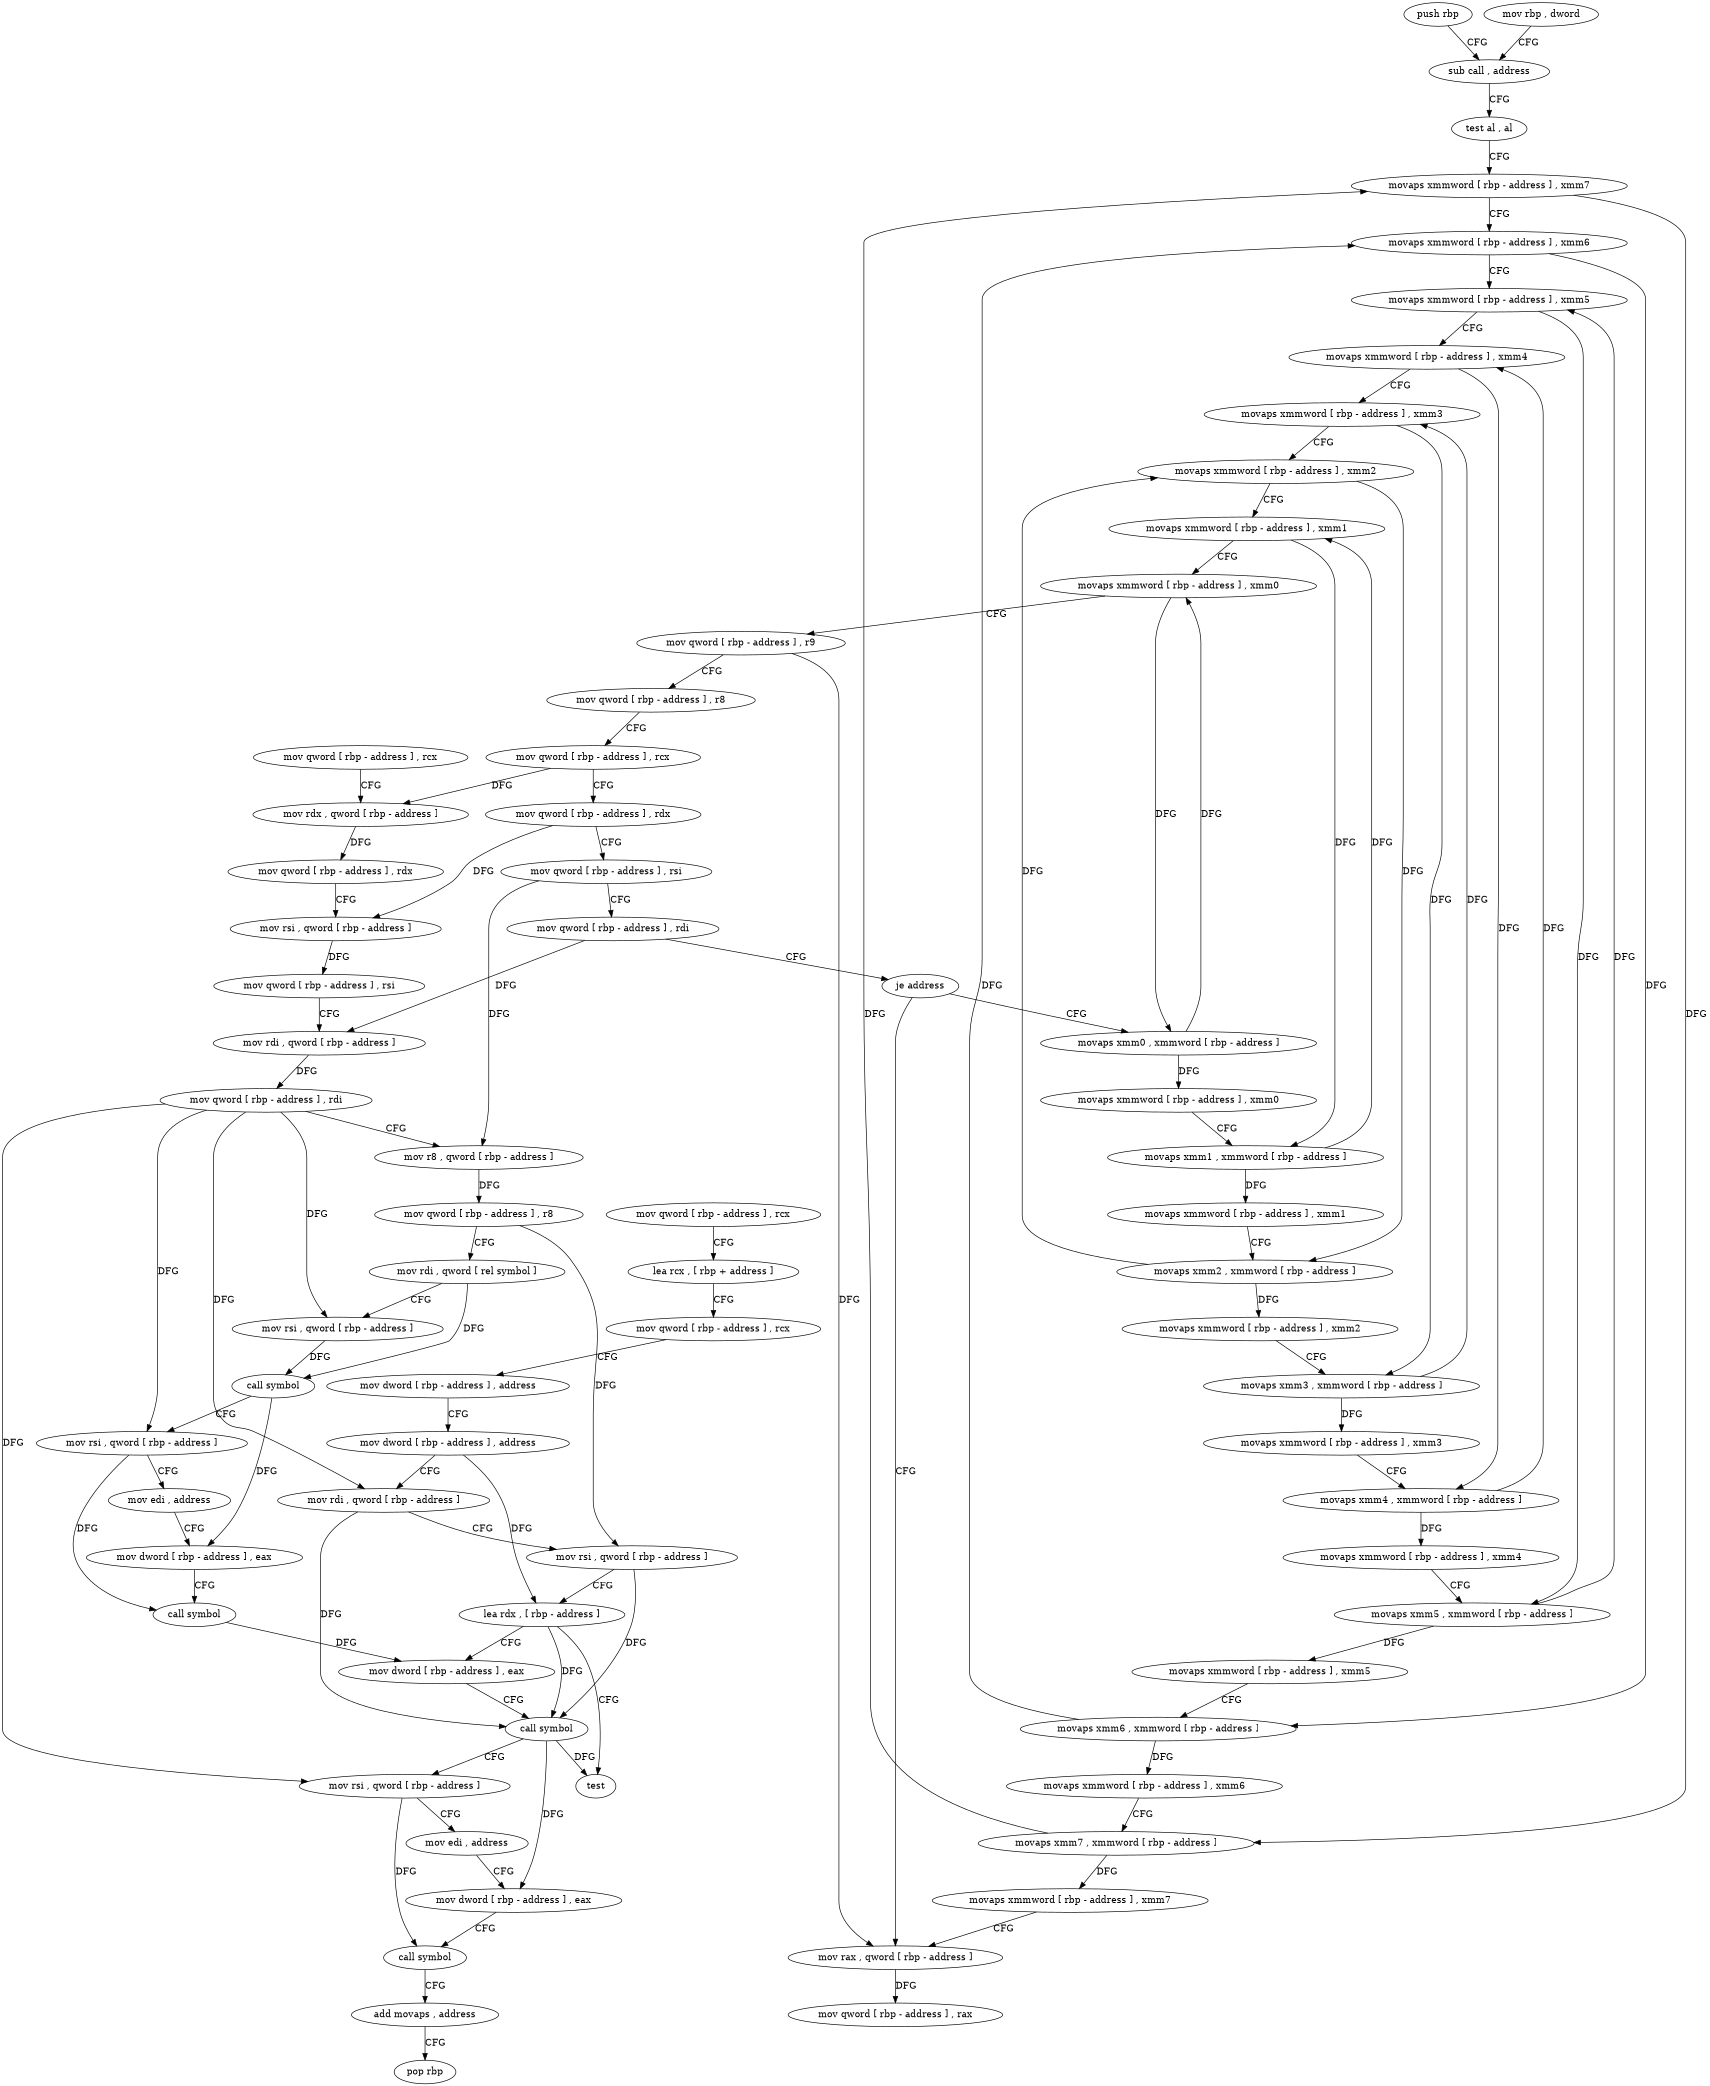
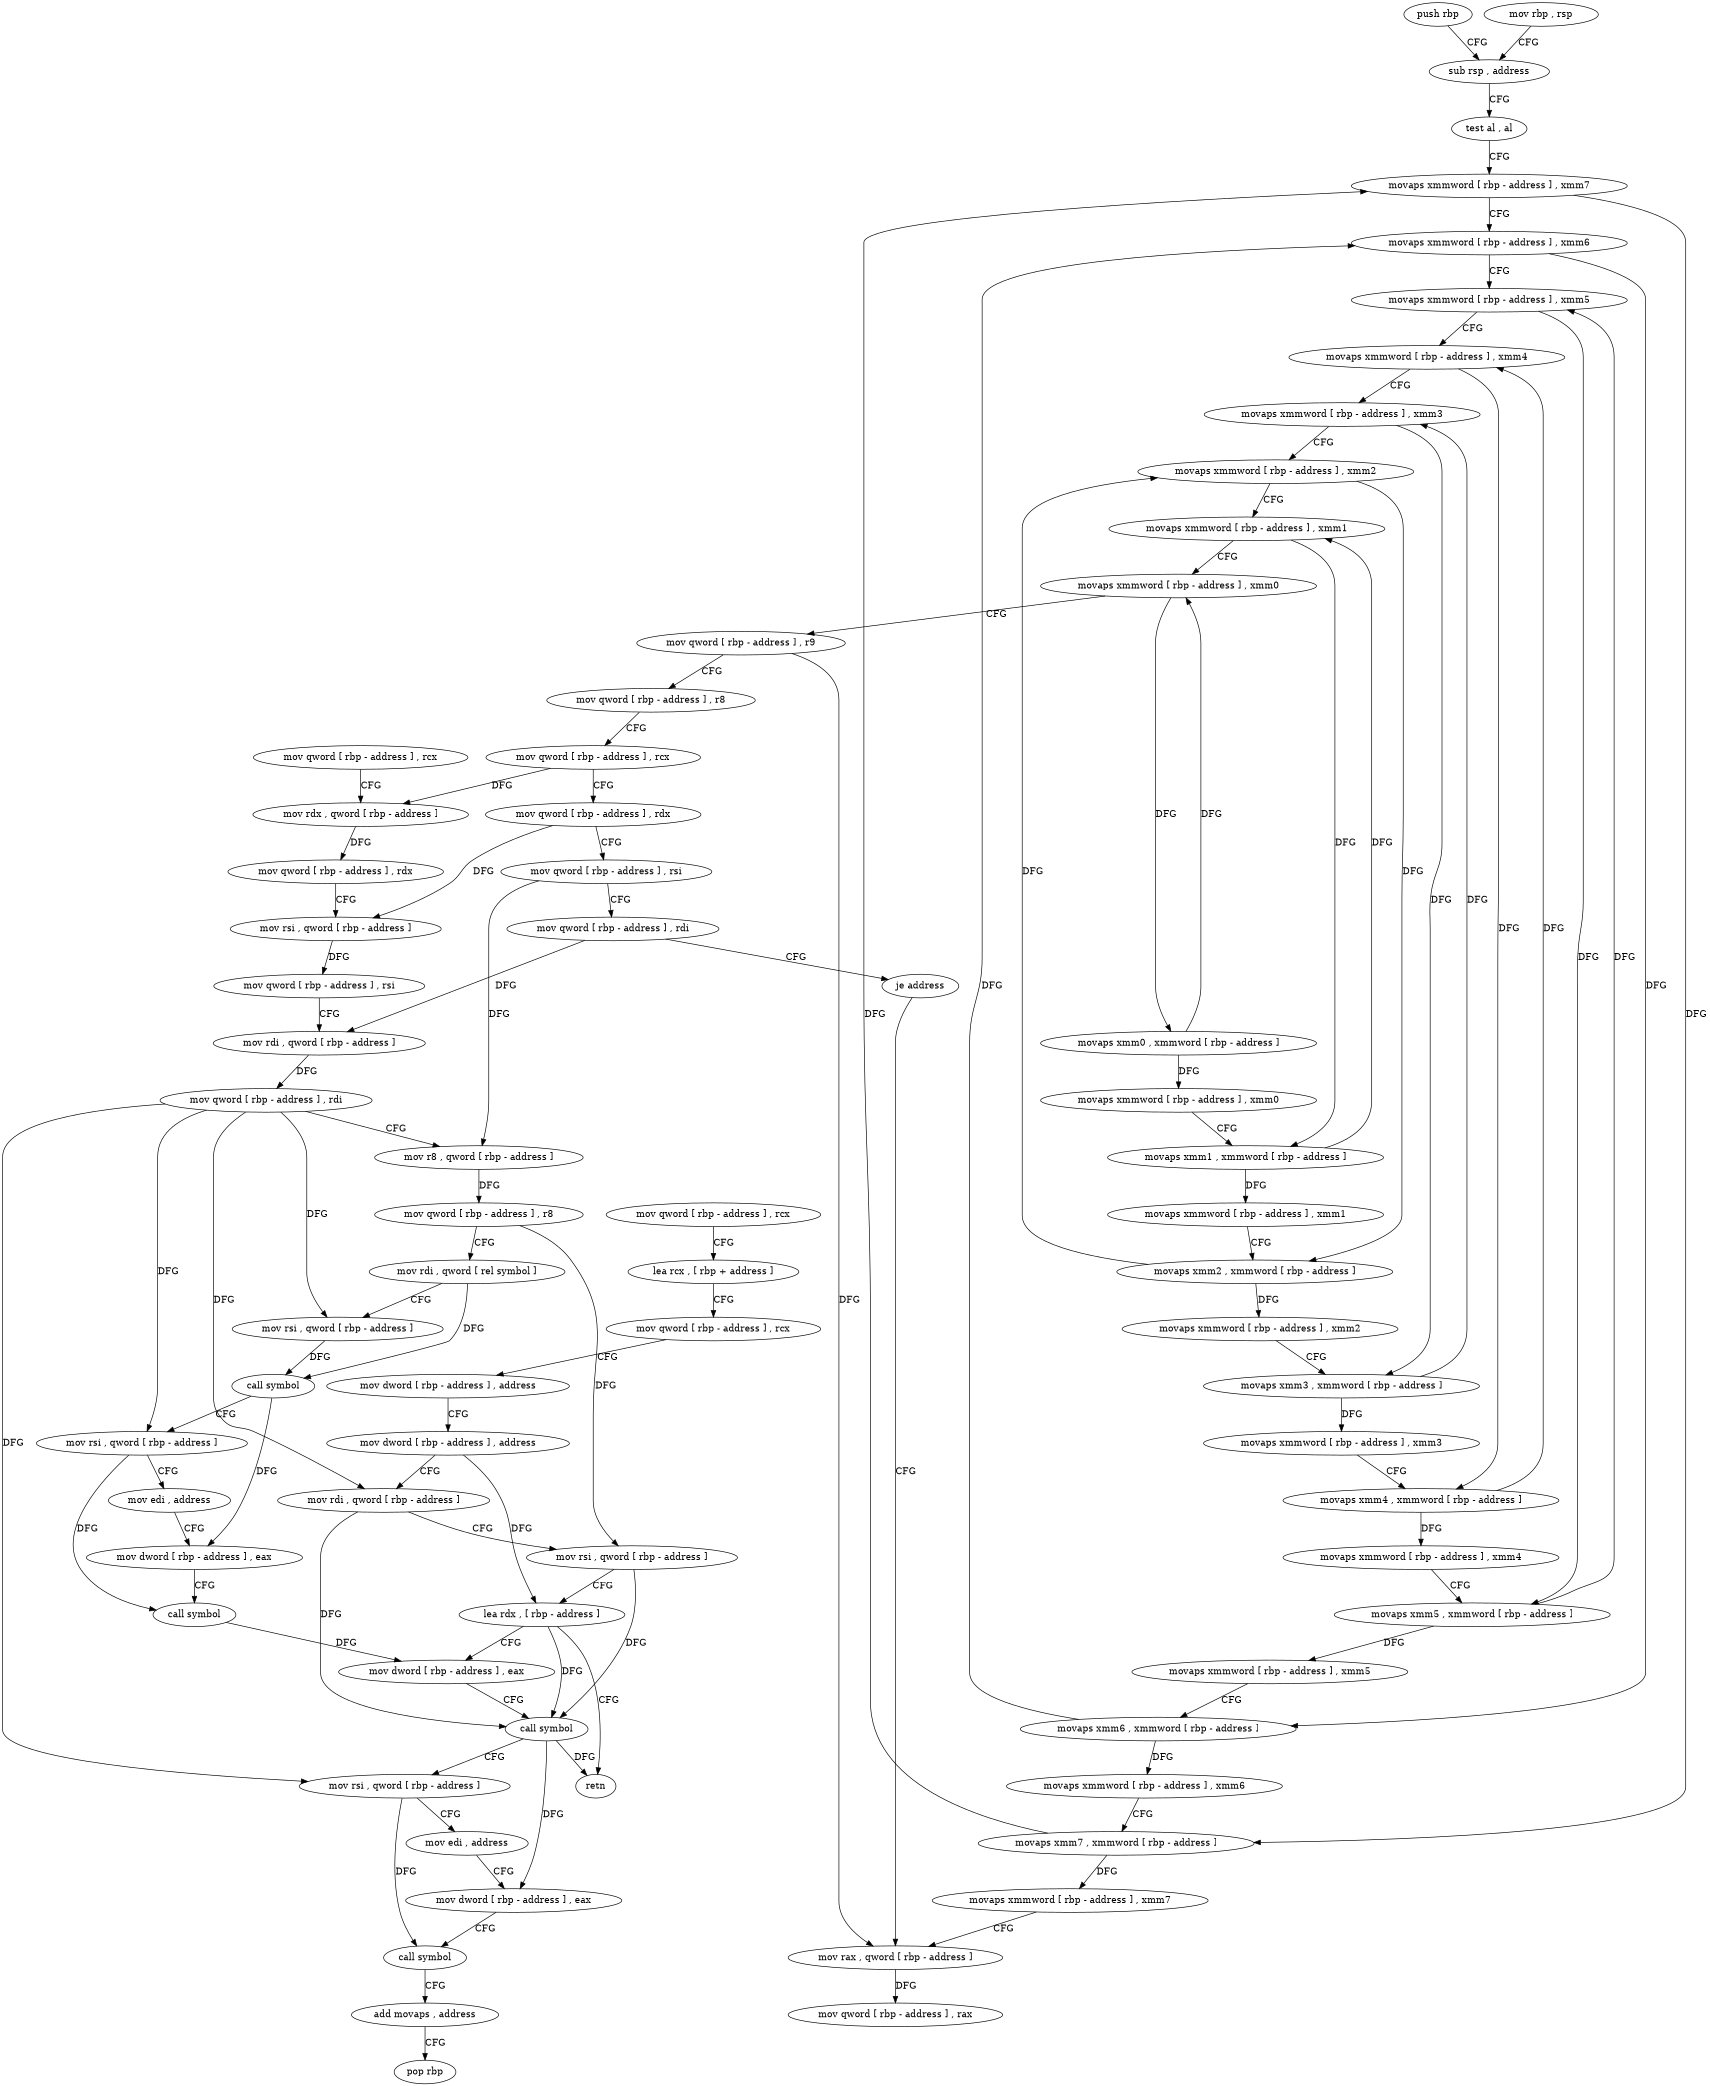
node "mov rbp , dword": label "mov rbp , dword" -> "mov rbp , rsp"
node "sub call , address": label "sub call , address" -> "sub rsp , address"
edge "je address" -> "movaps xmm0 , xmmword [ rbp - address ]": removed, label "CFG"
node "test": label "test" -> "retn"
